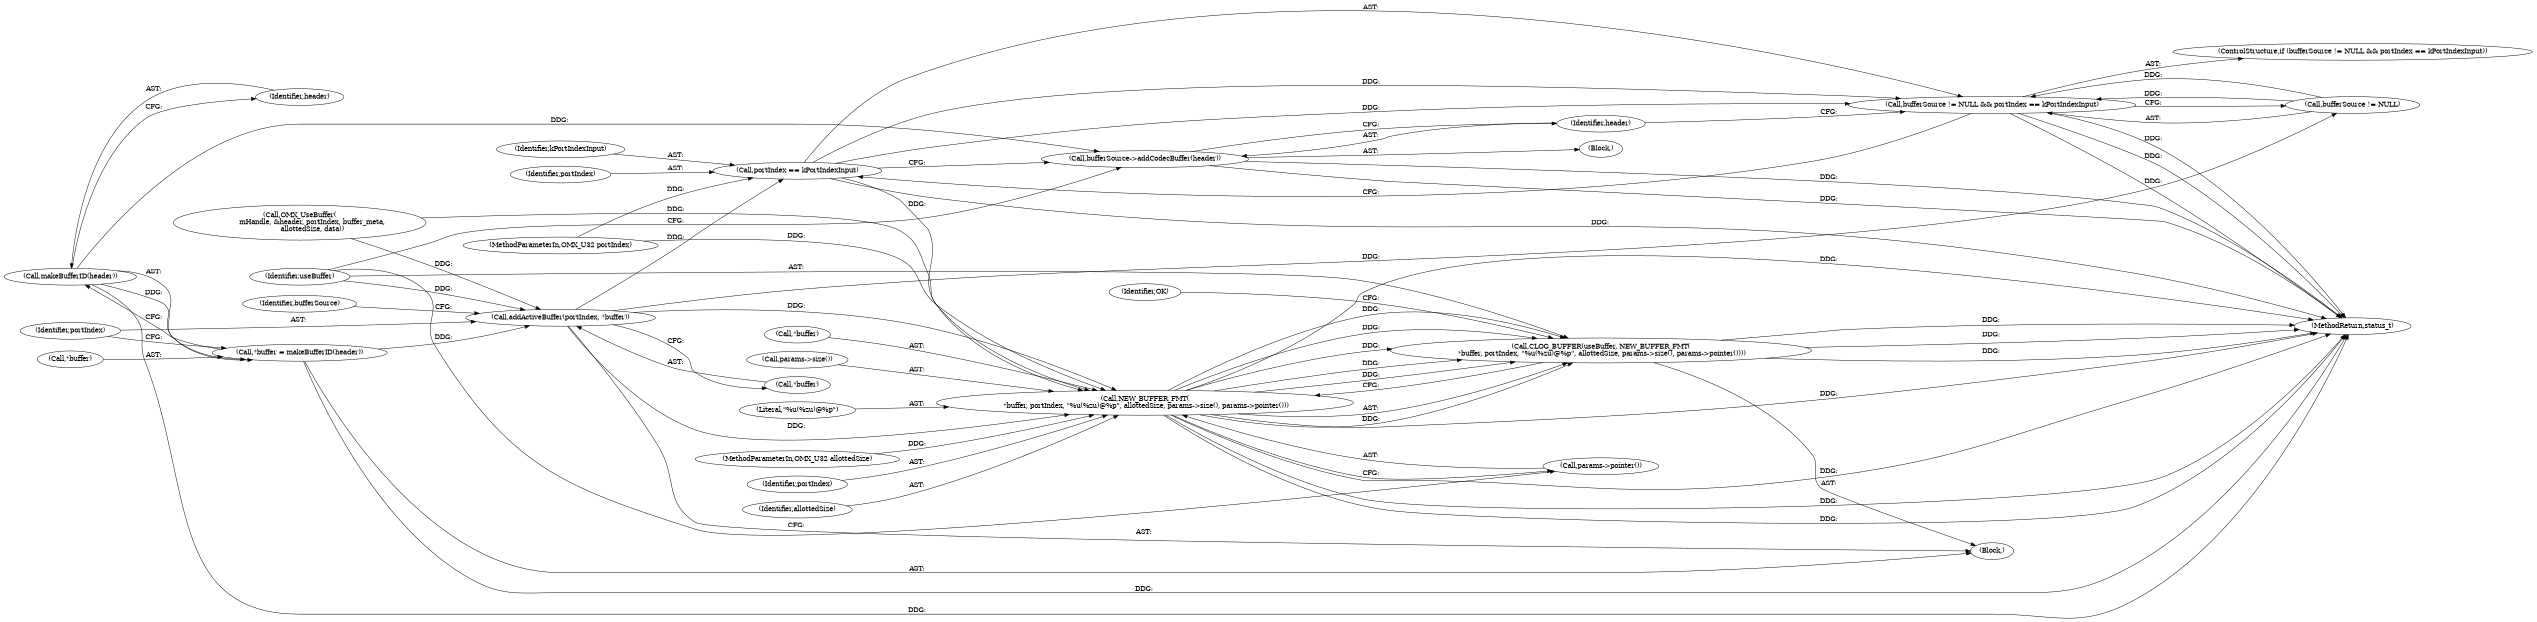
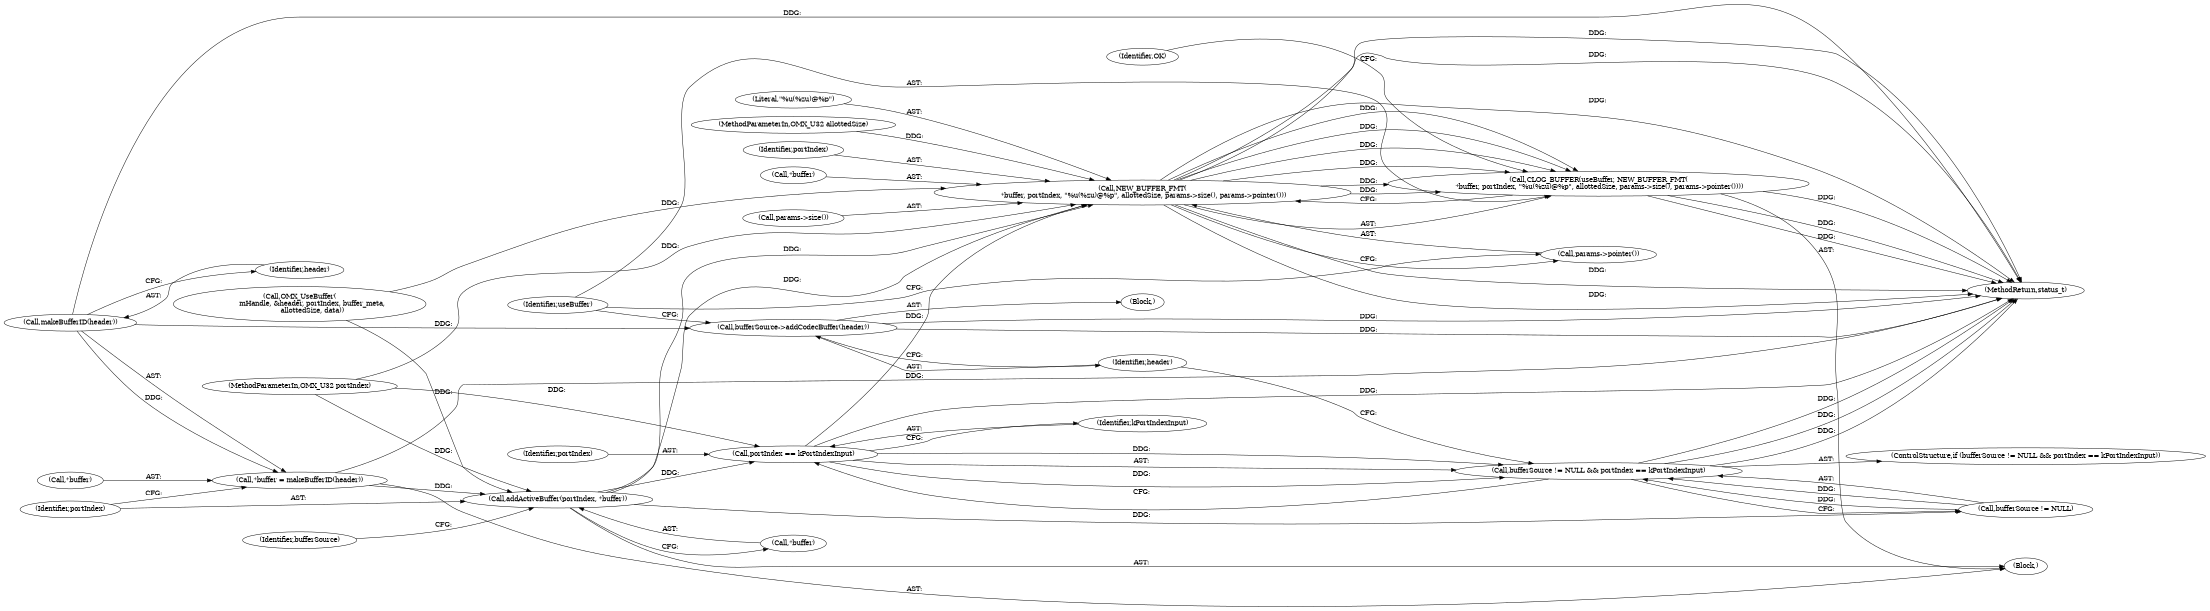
edge "(Call,portIndex == kPortIndexInput)" -> "(Call,bufferSource->addCodecBuffer(header))": now "(Call,portIndex == kPortIndexInput)" -> "(Identifier,kPortIndexInput)"
edge "(Identifier,useBuffer)" -> "(Call,addActiveBuffer(portIndex, *buffer))": now "(MethodParameterIn,OMX_U32 portIndex)" -> "(Call,addActiveBuffer(portIndex, *buffer))"
edge "(Call,*buffer = makeBufferID(header))" -> "(Call,makeBufferID(header))": removed, label "CFG:"
node "(Identifier,allottedSize)": removed
